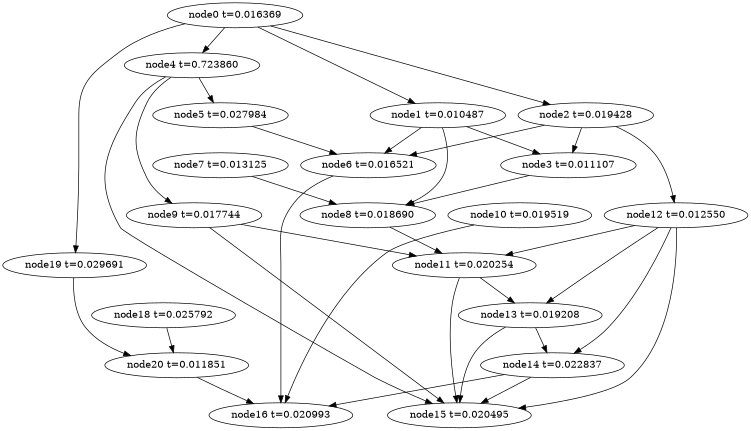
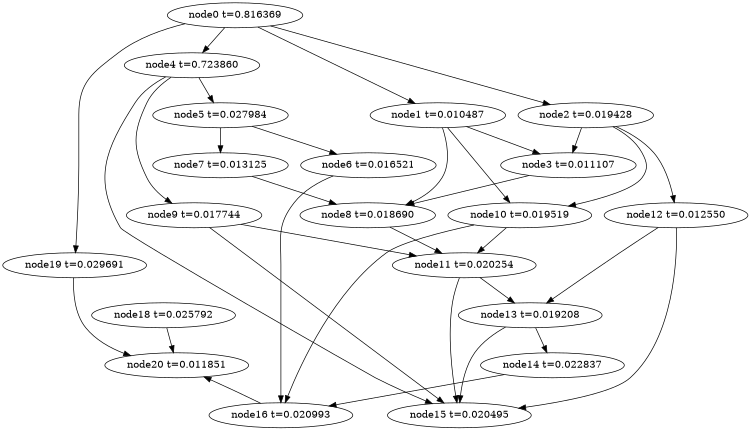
node "node0 t=0.016369": label "node0 t=0.016369" -> "node0 t=0.816369"
edge "node5 t=0.027984" -> "node7 t=0.013125": added
edge "node1 t=0.010487" -> "node6 t=0.016521": now "node1 t=0.010487" -> "node10 t=0.019519"
edge "node2 t=0.019428" -> "node6 t=0.016521": now "node2 t=0.019428" -> "node10 t=0.019519"
edge "node12 t=0.012550" -> "node11 t=0.020254": now "node10 t=0.019519" -> "node11 t=0.020254"
edge "node12 t=0.012550" -> "node14 t=0.022837": removed
edge "node20 t=0.011851" -> "node16 t=0.020993": reversed
edge "node14 t=0.022837" -> "node15 t=0.020495": removed
